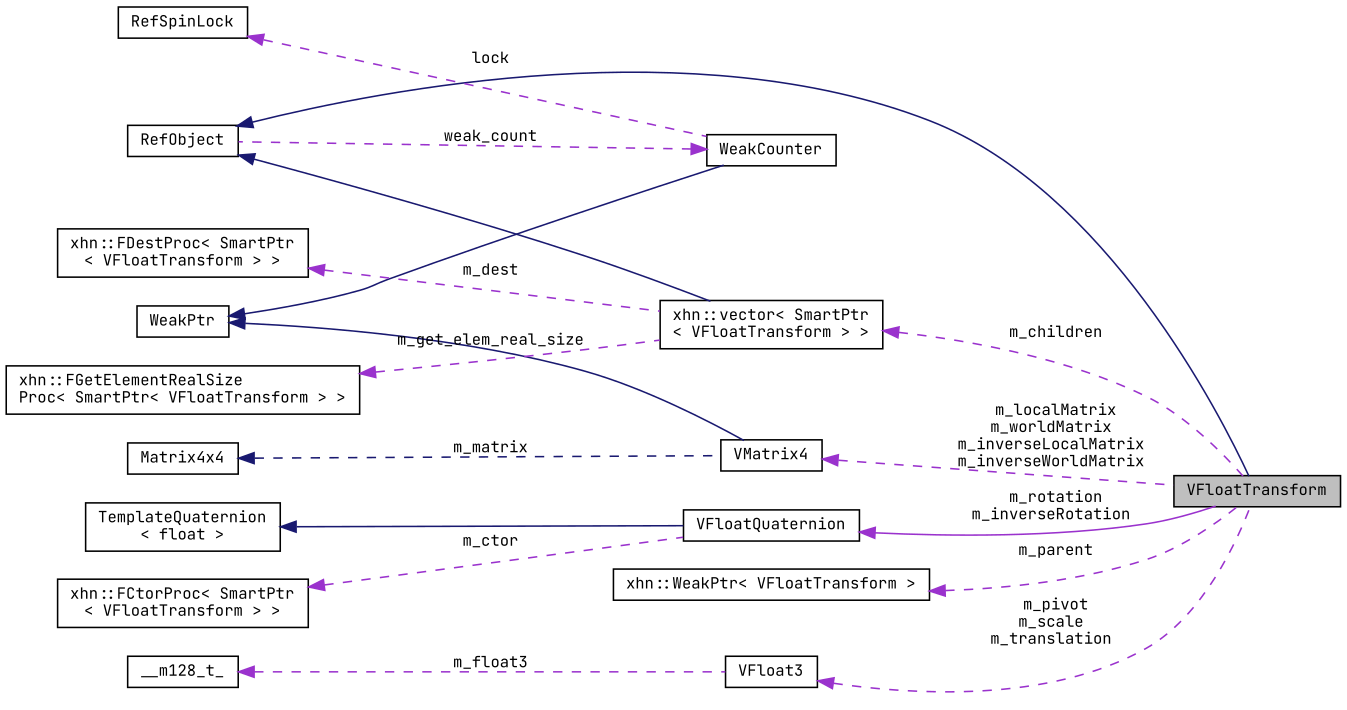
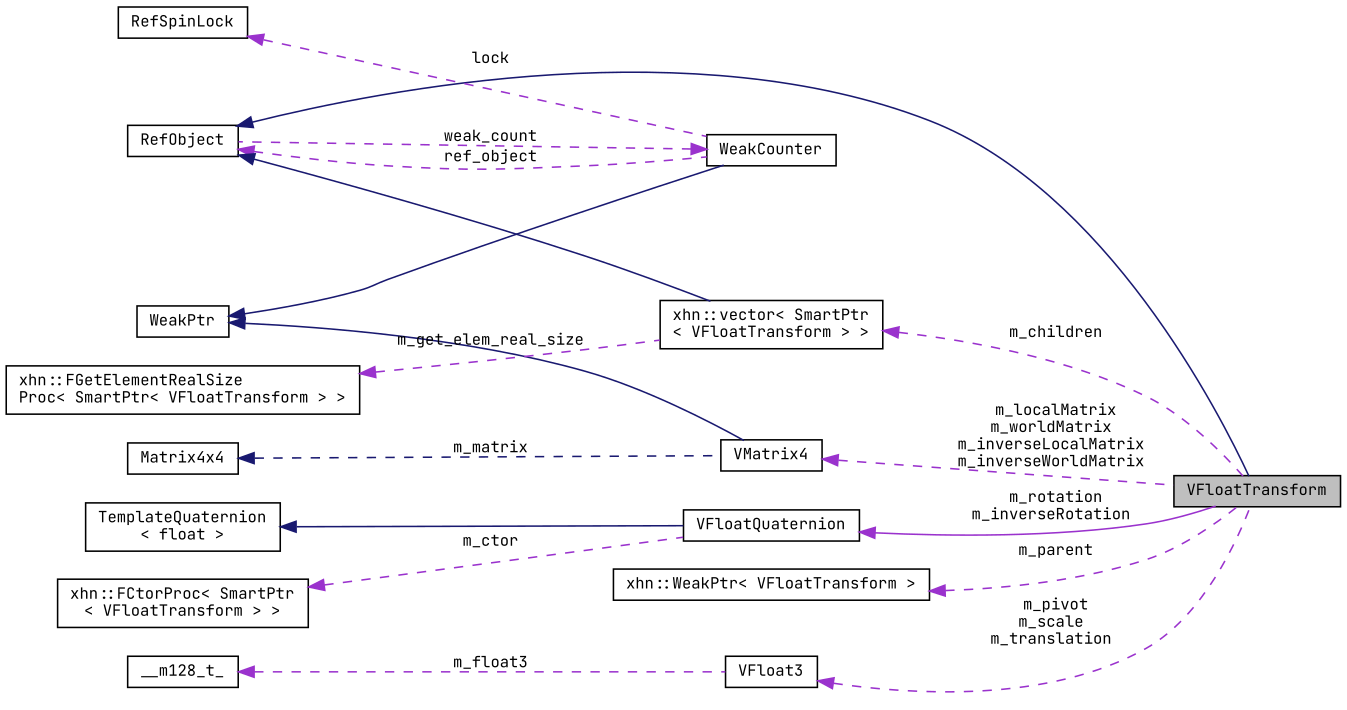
edge "WeakCounter" -> "RefObject": added, label "ref_object"
node "xhn::FDestProc< SmartPtr < VFloatTransform > >": removed
